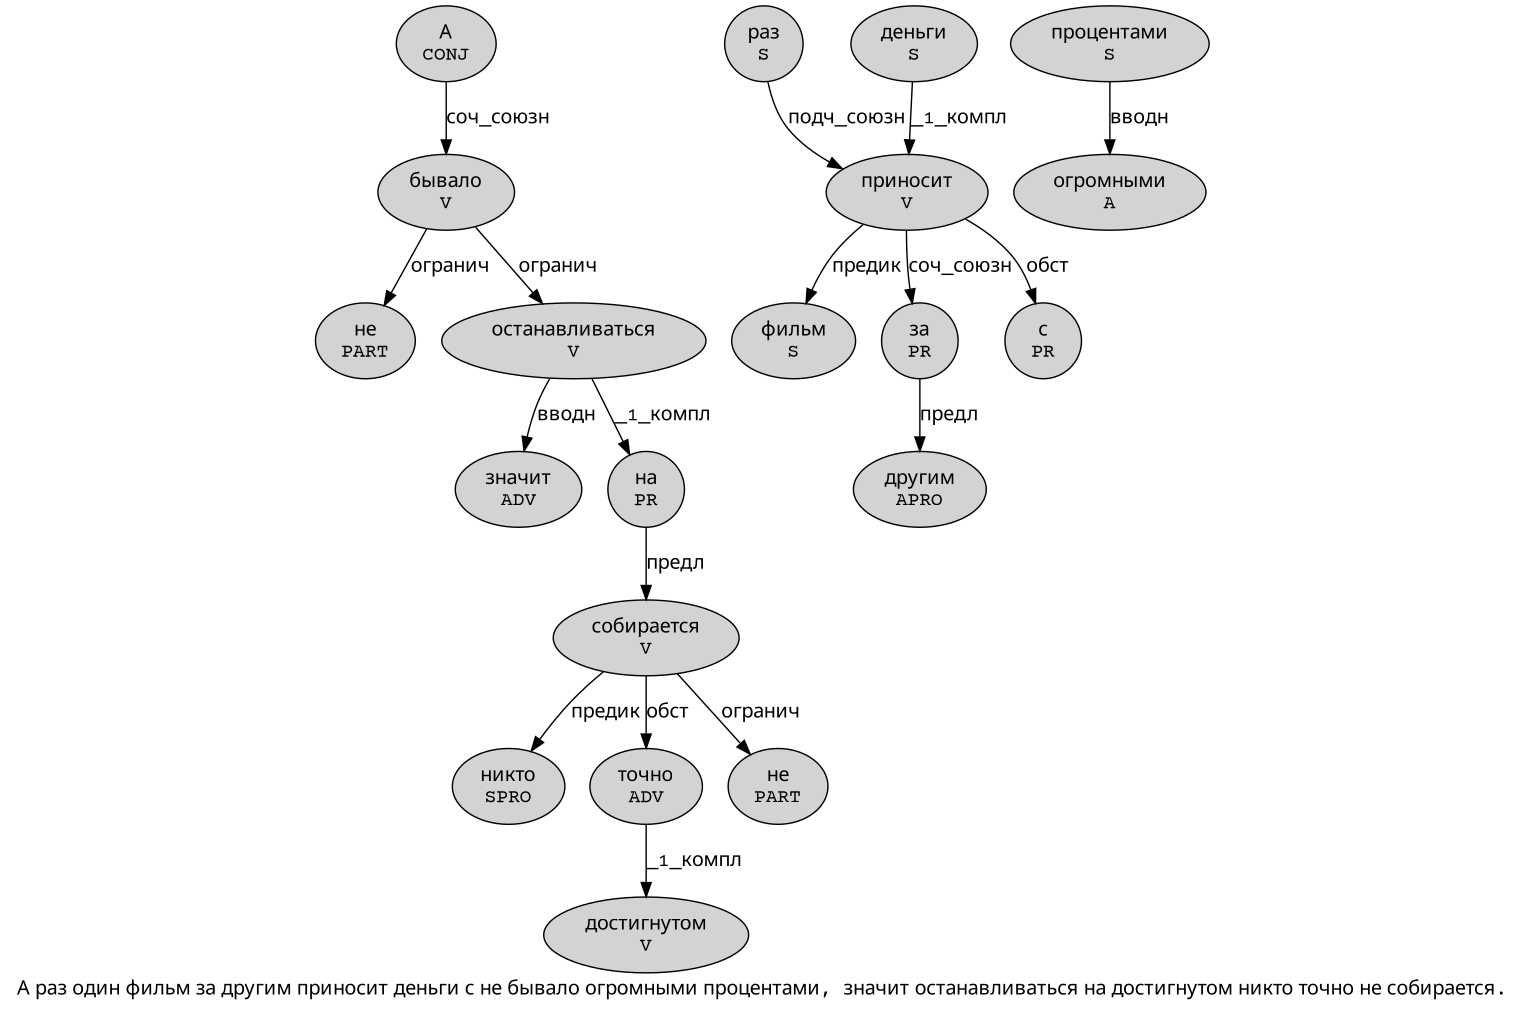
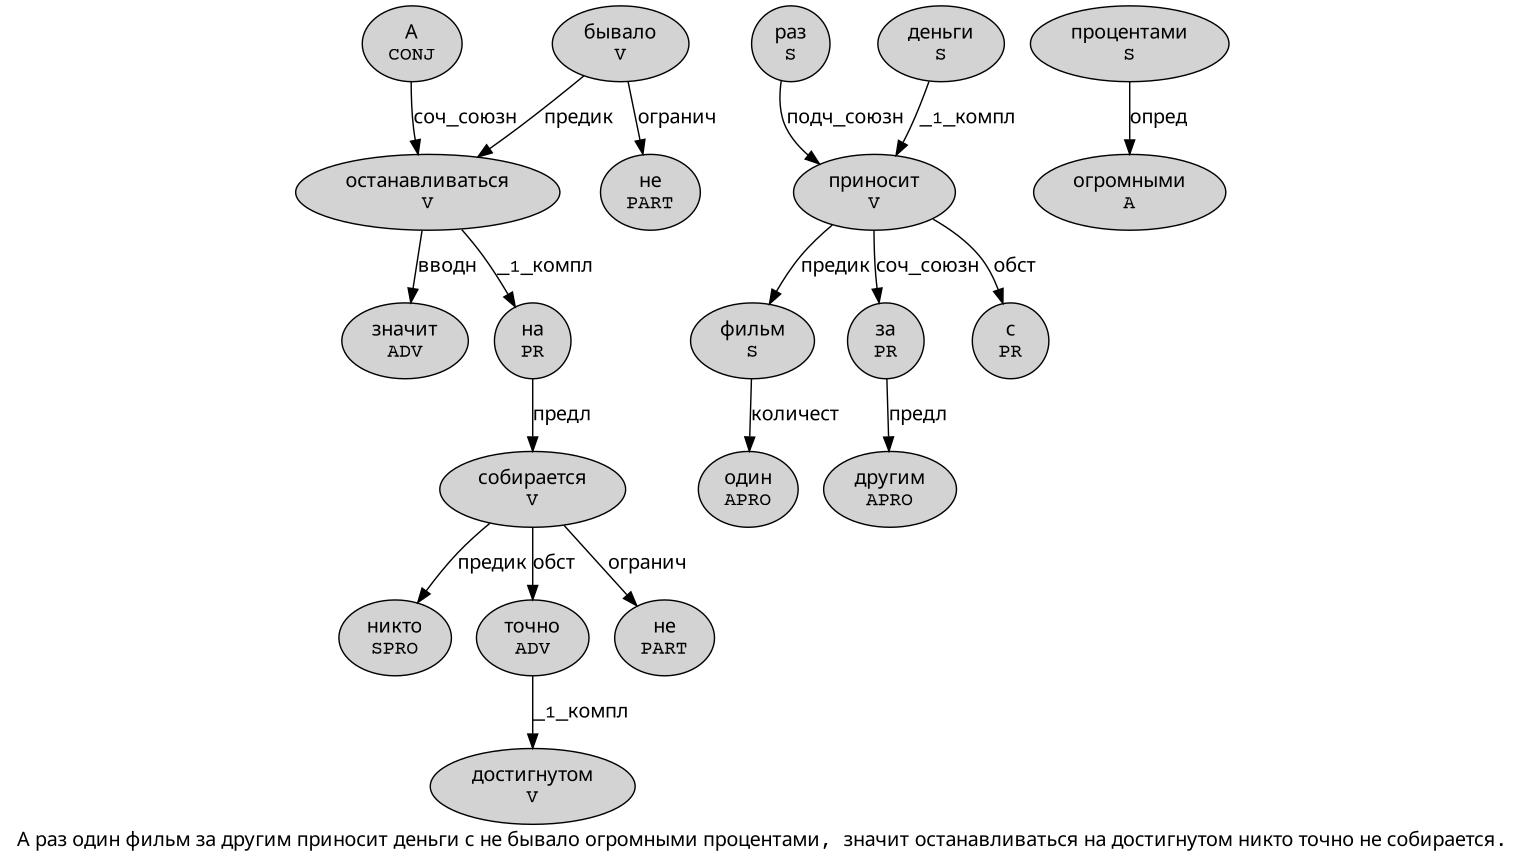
edge "А CONJ" -> "бывало V": now "А CONJ" -> "останавливаться V"
edge "процентами S" -> "огромными A": label "вводн" -> "опред"
edge "бывало V" -> "останавливаться V": label "огранич" -> "предик"
node "один APRO": added
